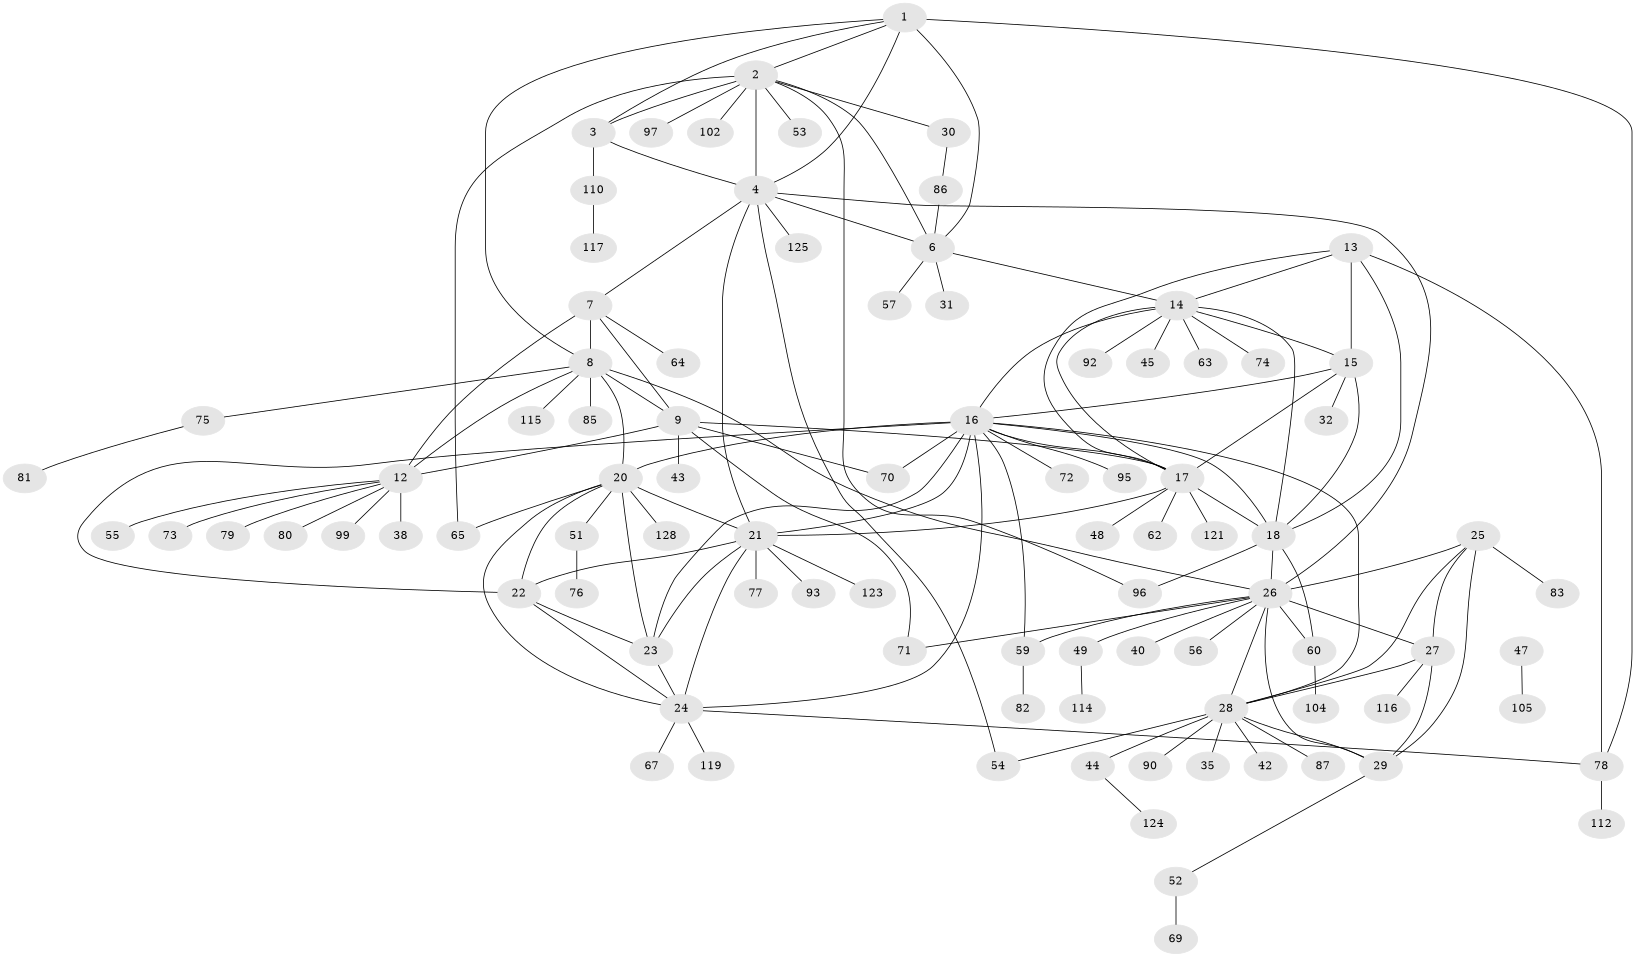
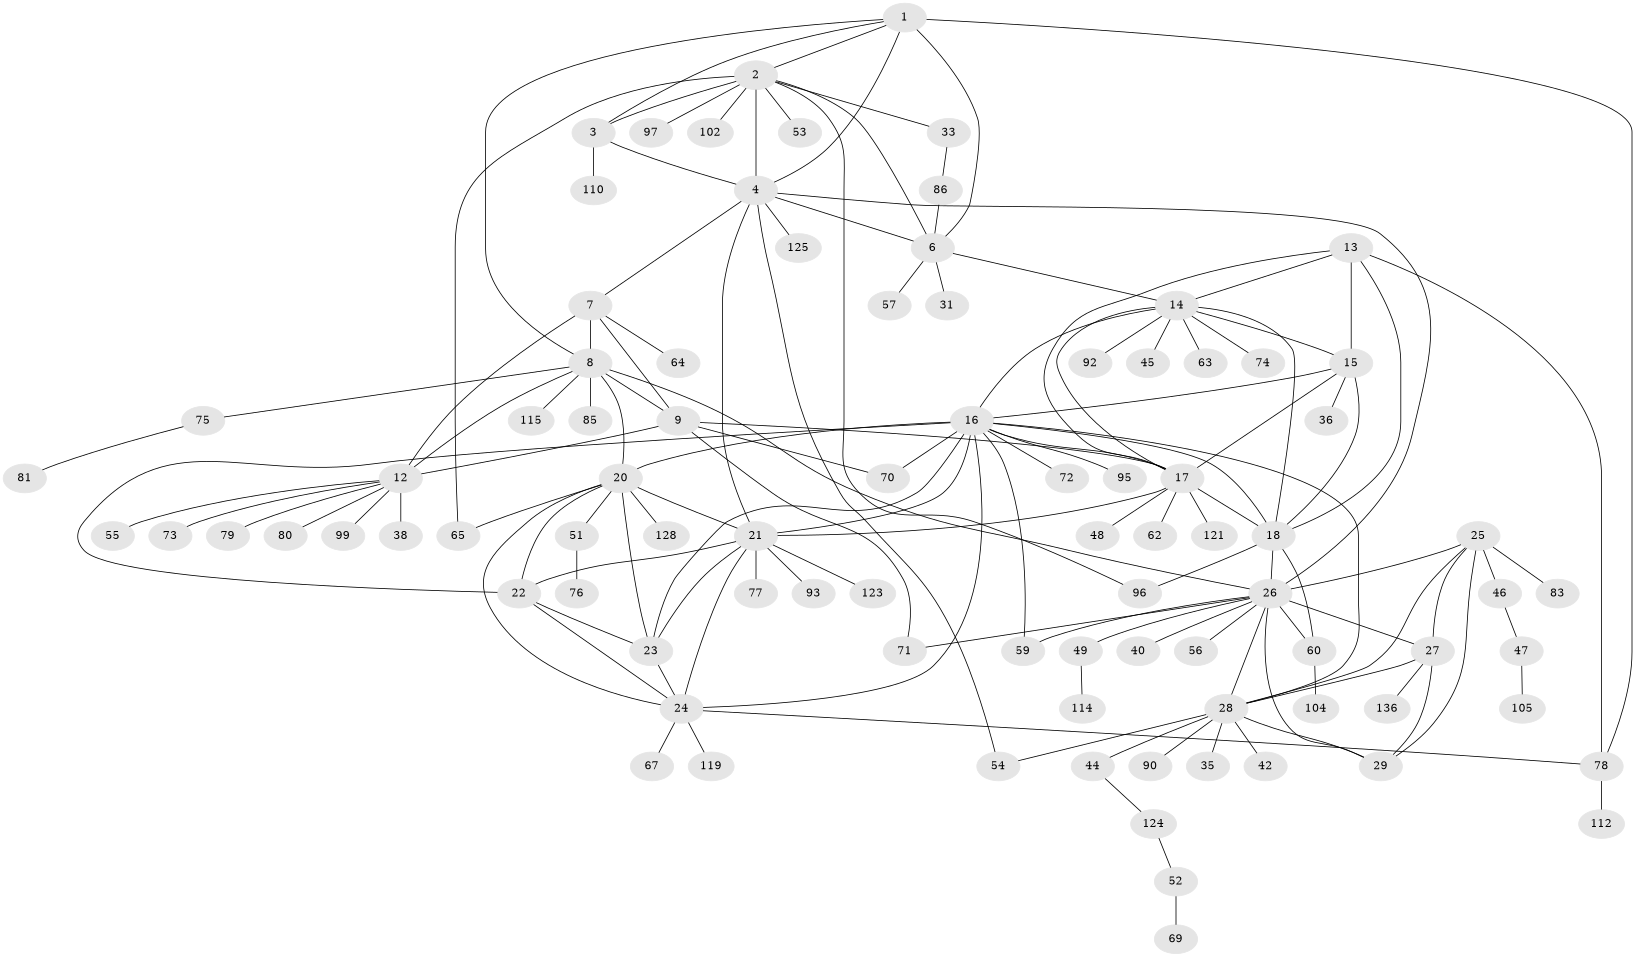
node "30": label "30" -> "33"
node "117": removed
node "32": label "32" -> "36"
node "43": removed
node "46": added
node "82": removed
node "116": label "116" -> "136"
node "87": removed
edge "29" -- "52": now "124" -- "52"
